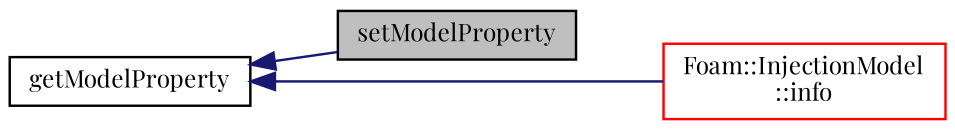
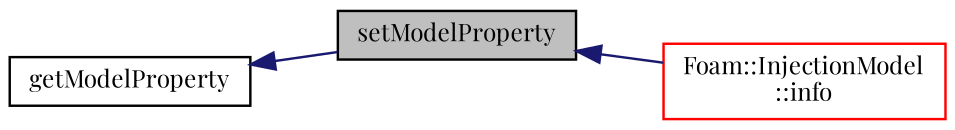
edge "Foam::InjectionModel ::info" -> "getModelProperty": now "Foam::InjectionModel ::info" -> "setModelProperty"
